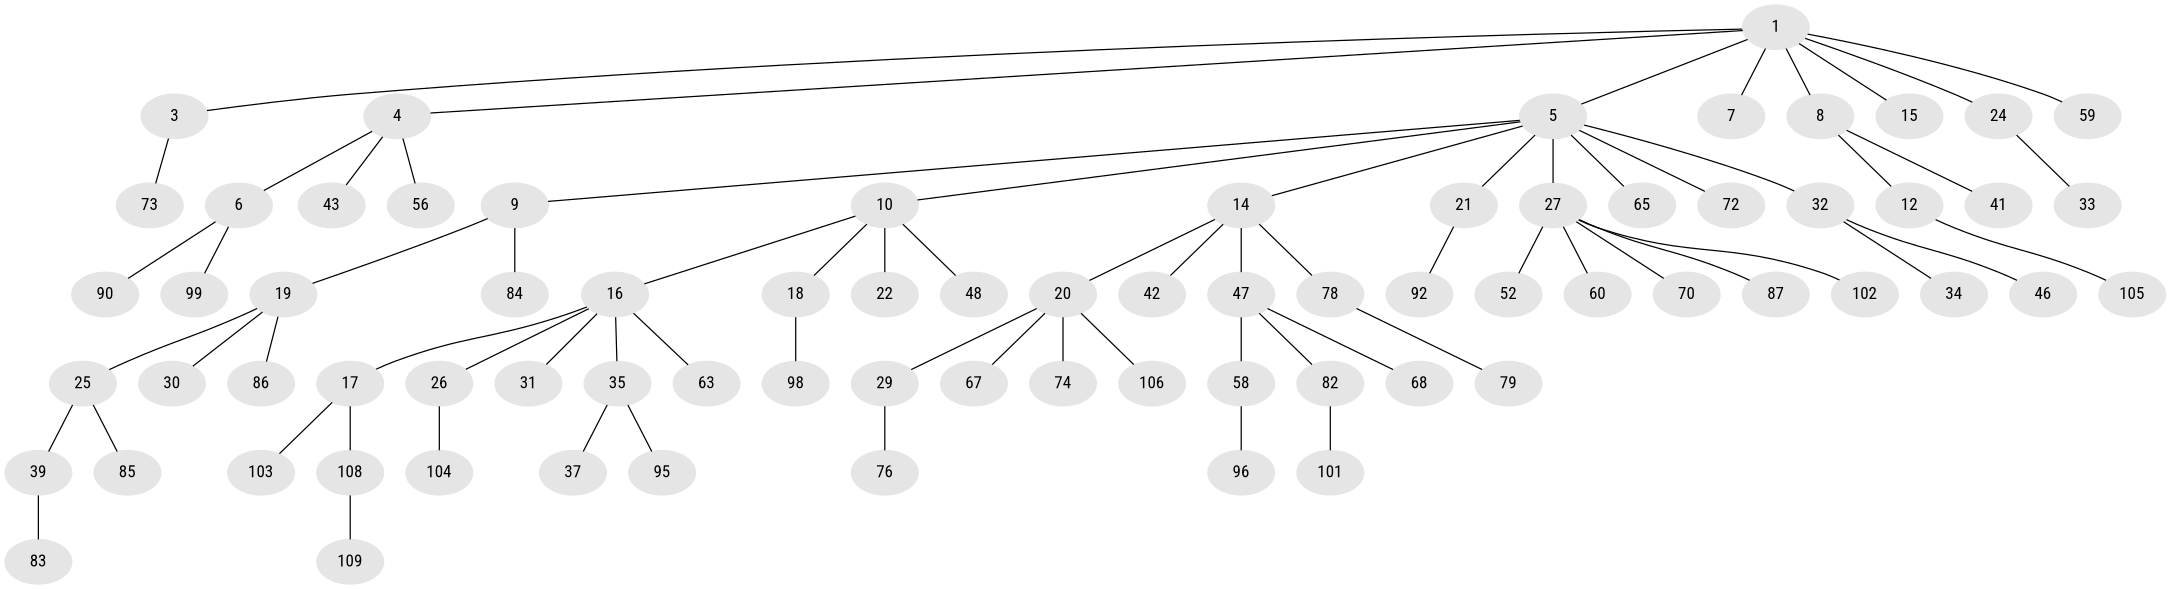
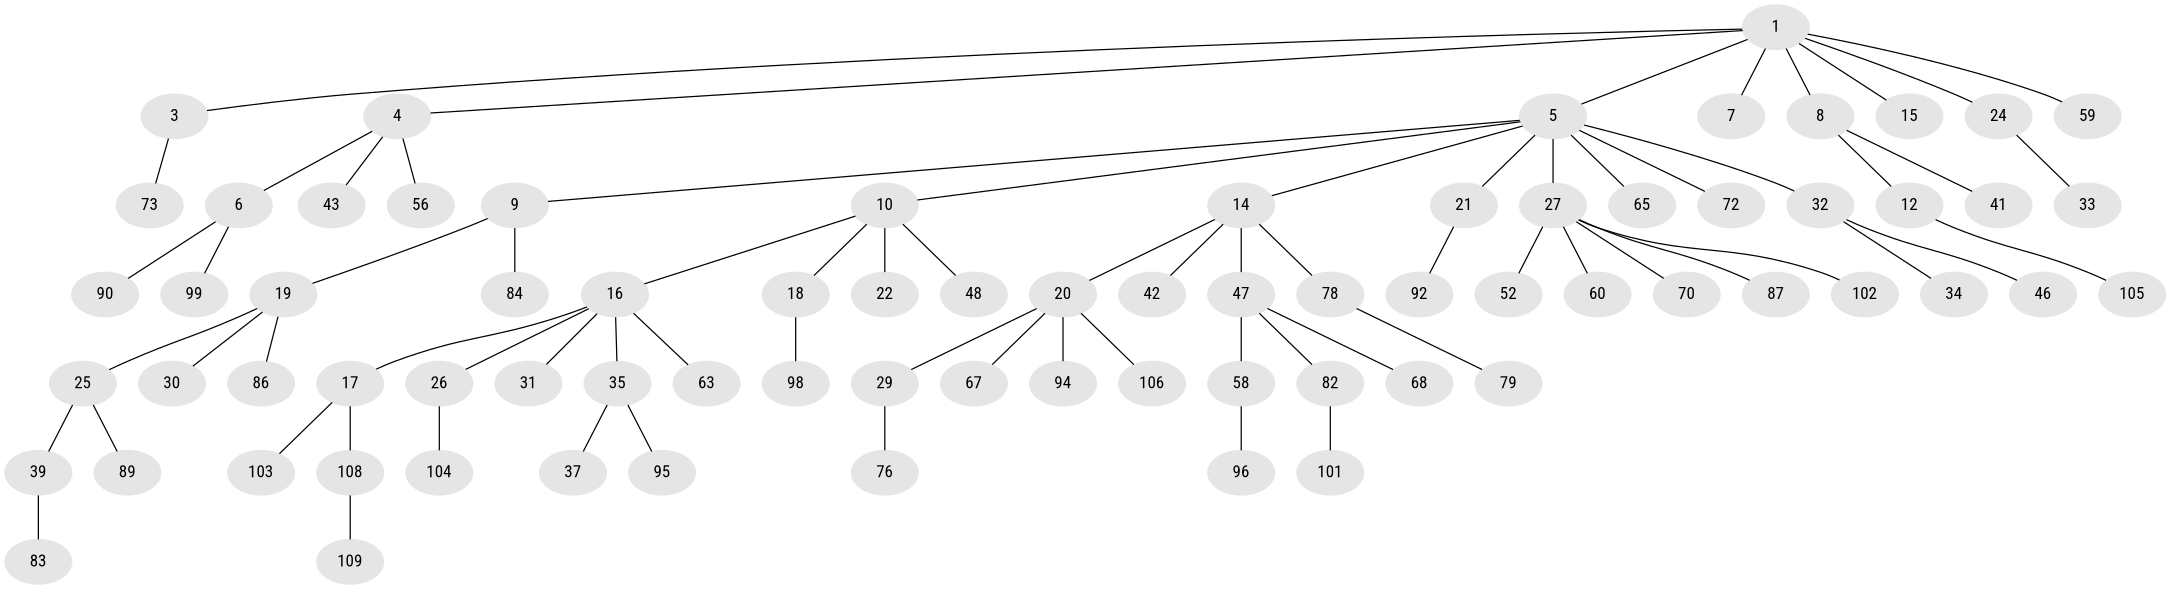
node "74": label "74" -> "94"
node "85": label "85" -> "89"
